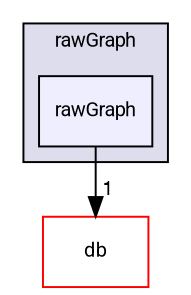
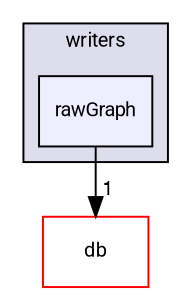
cluster "rawGraph": label "rawGraph" -> "writers"
